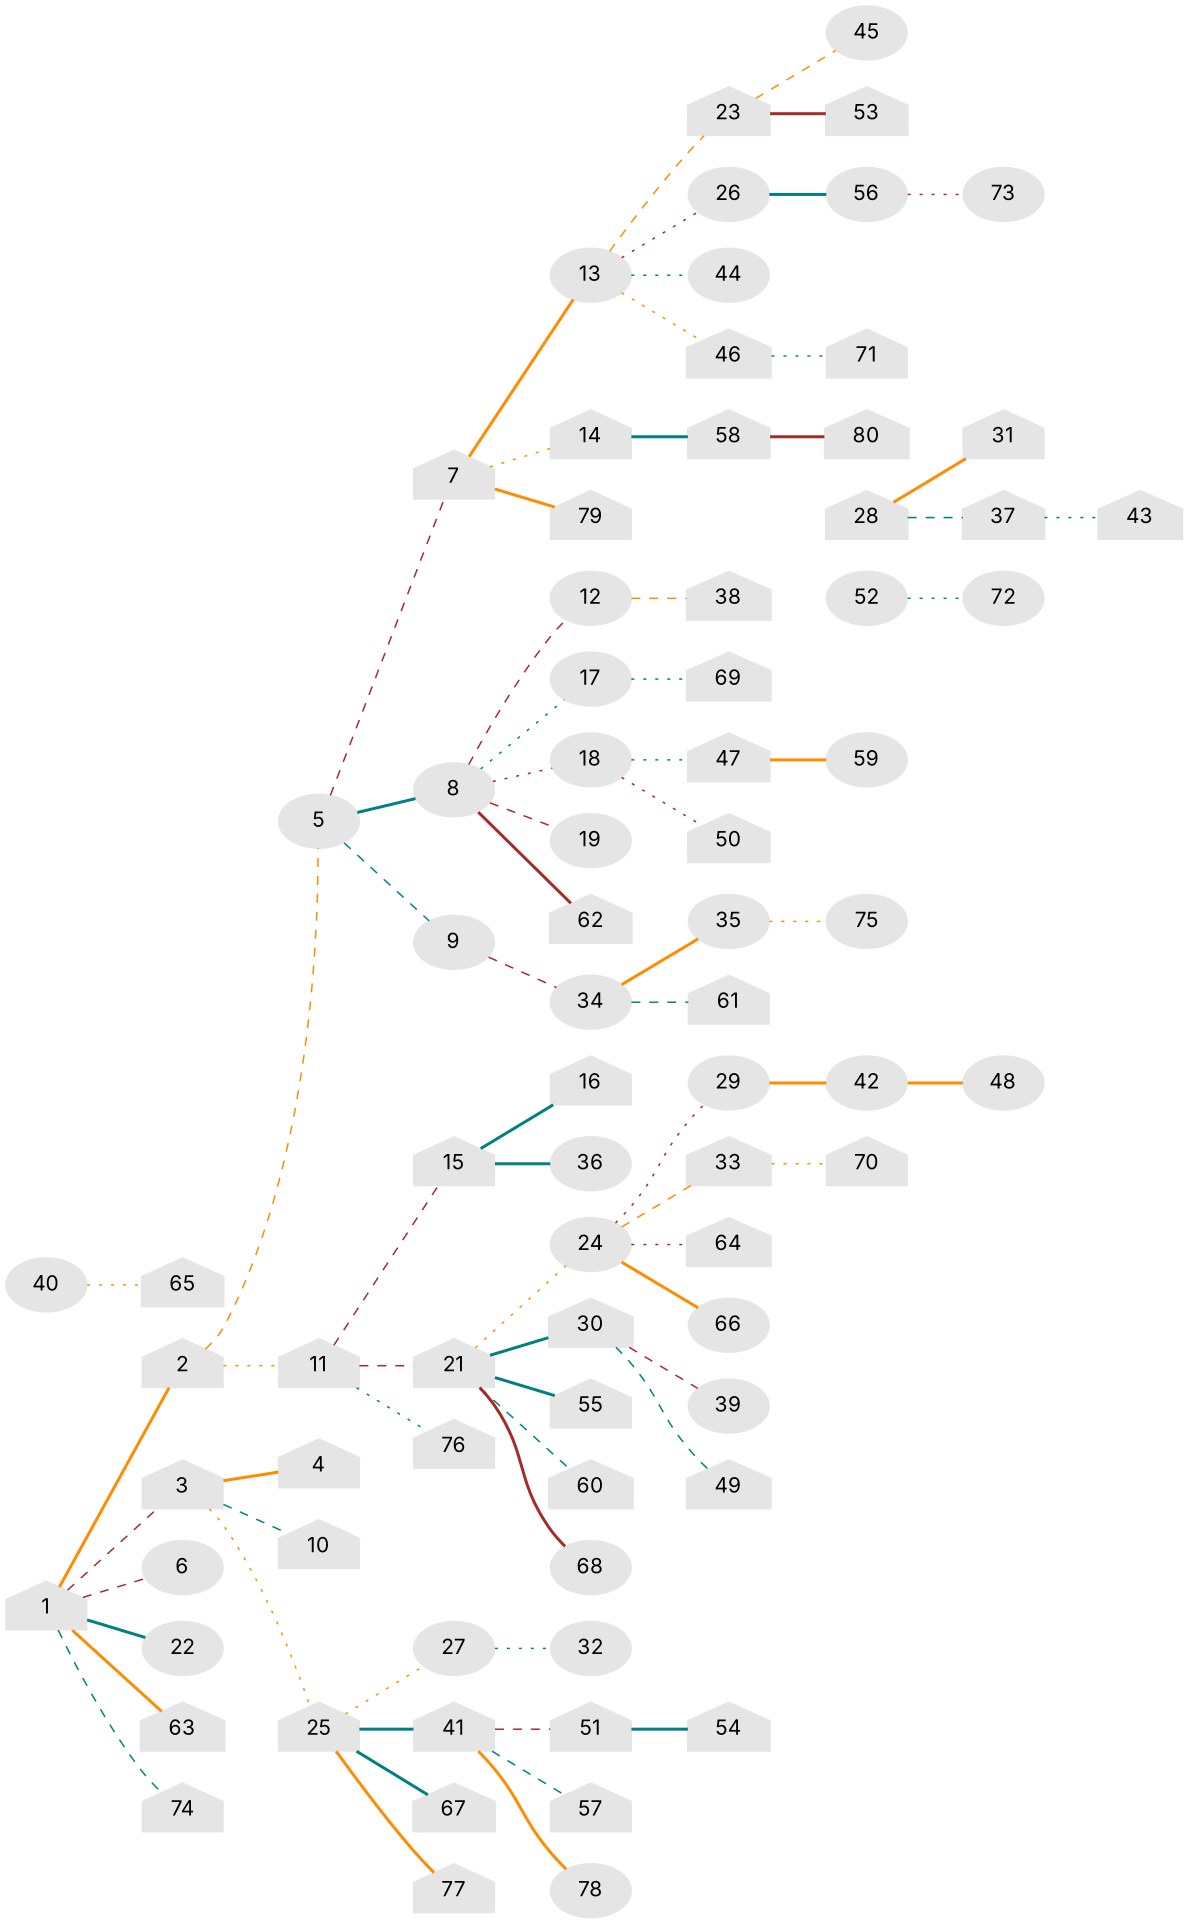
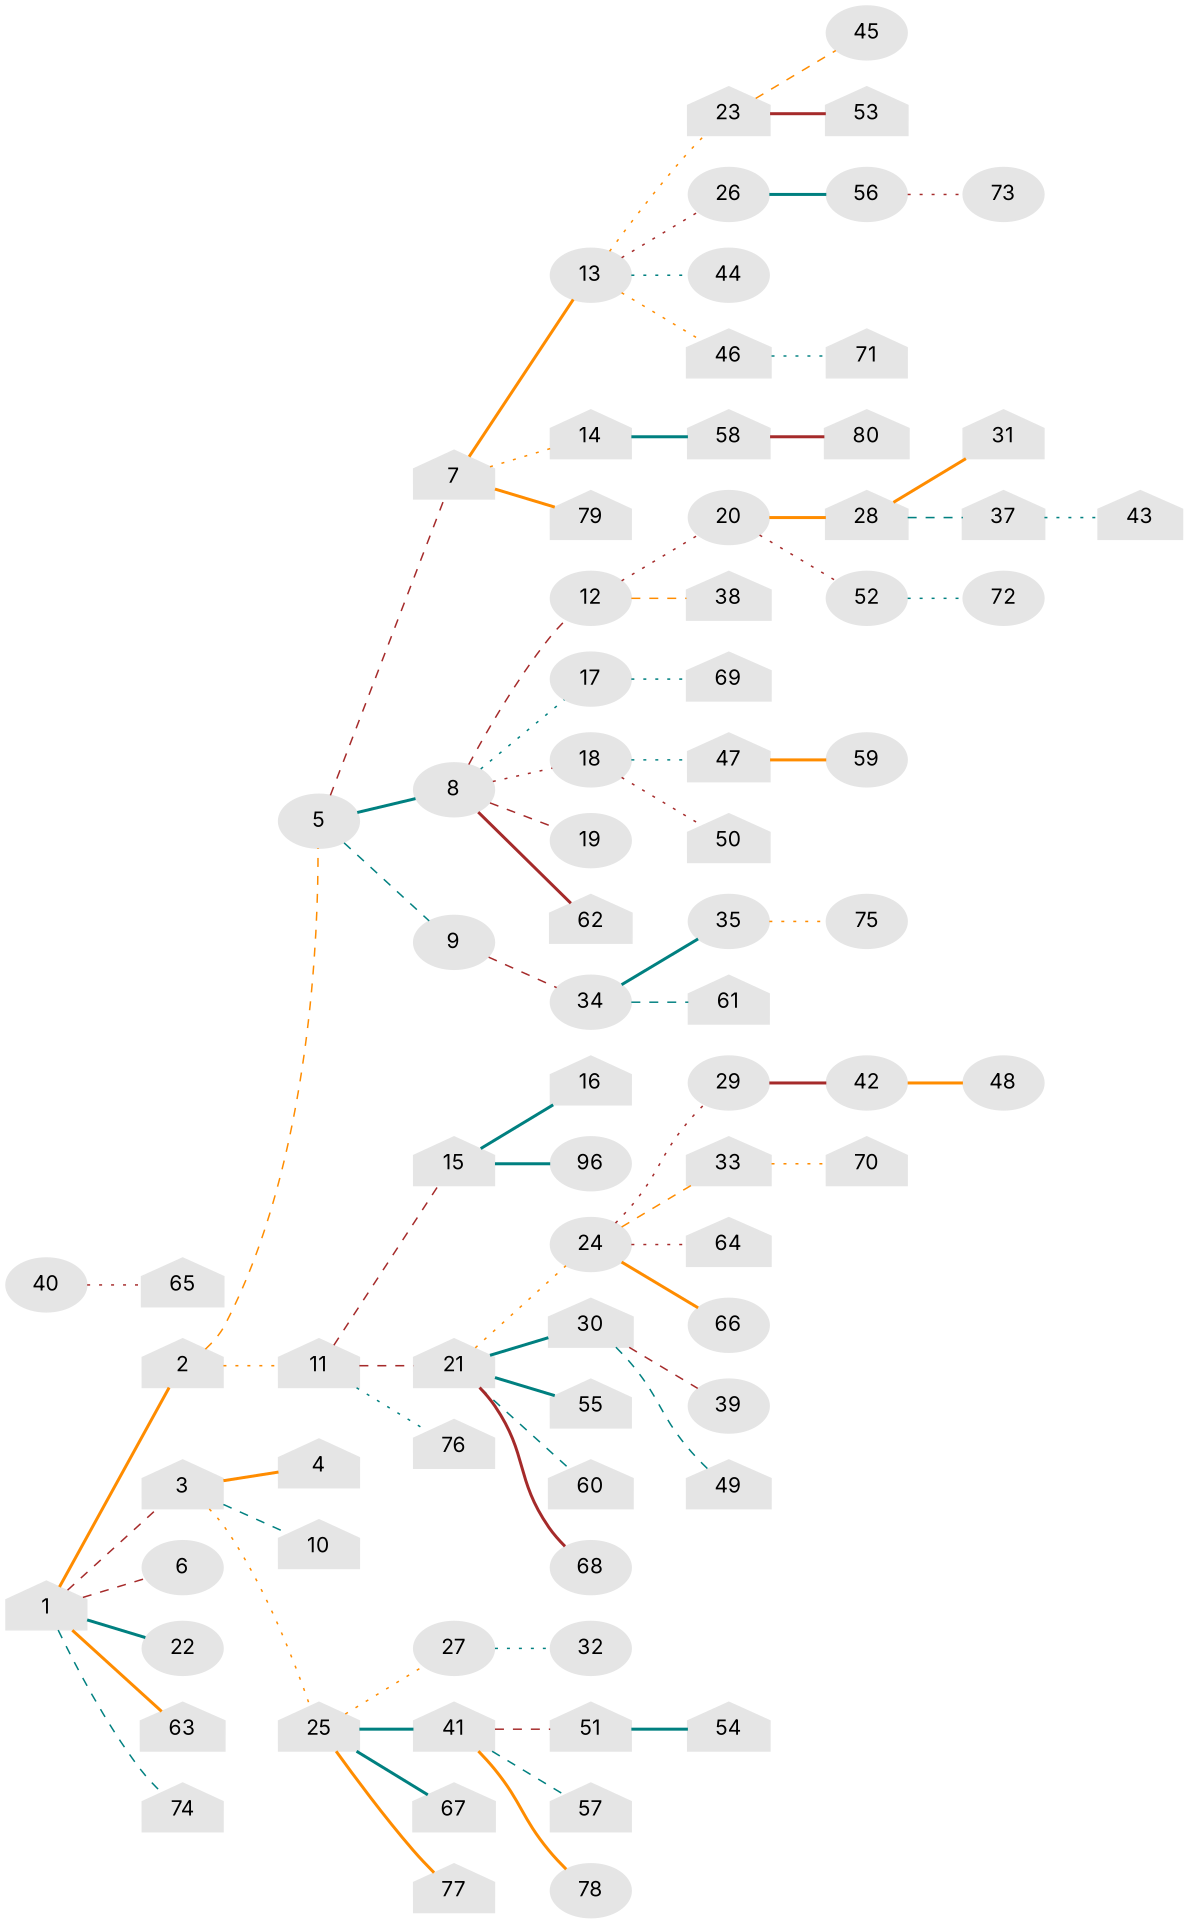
edge "23" -- "13": style dashed -> dotted
node "20": added
edge "35" -- "34": color darkorange -> teal
edge "29" -- "42": color darkorange -> brown
node "36": label "36" -> "96"
edge "40" -- "65": color darkorange -> brown
